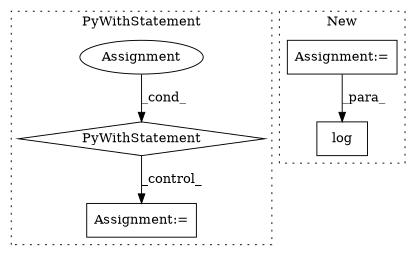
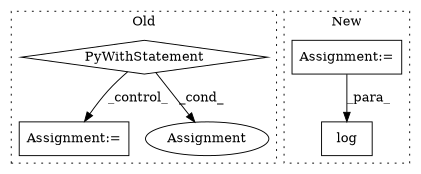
cluster "PyWithStatement": label "PyWithStatement" -> "Old"
edge "Assignment" -> "PyWithStatement": reversed
